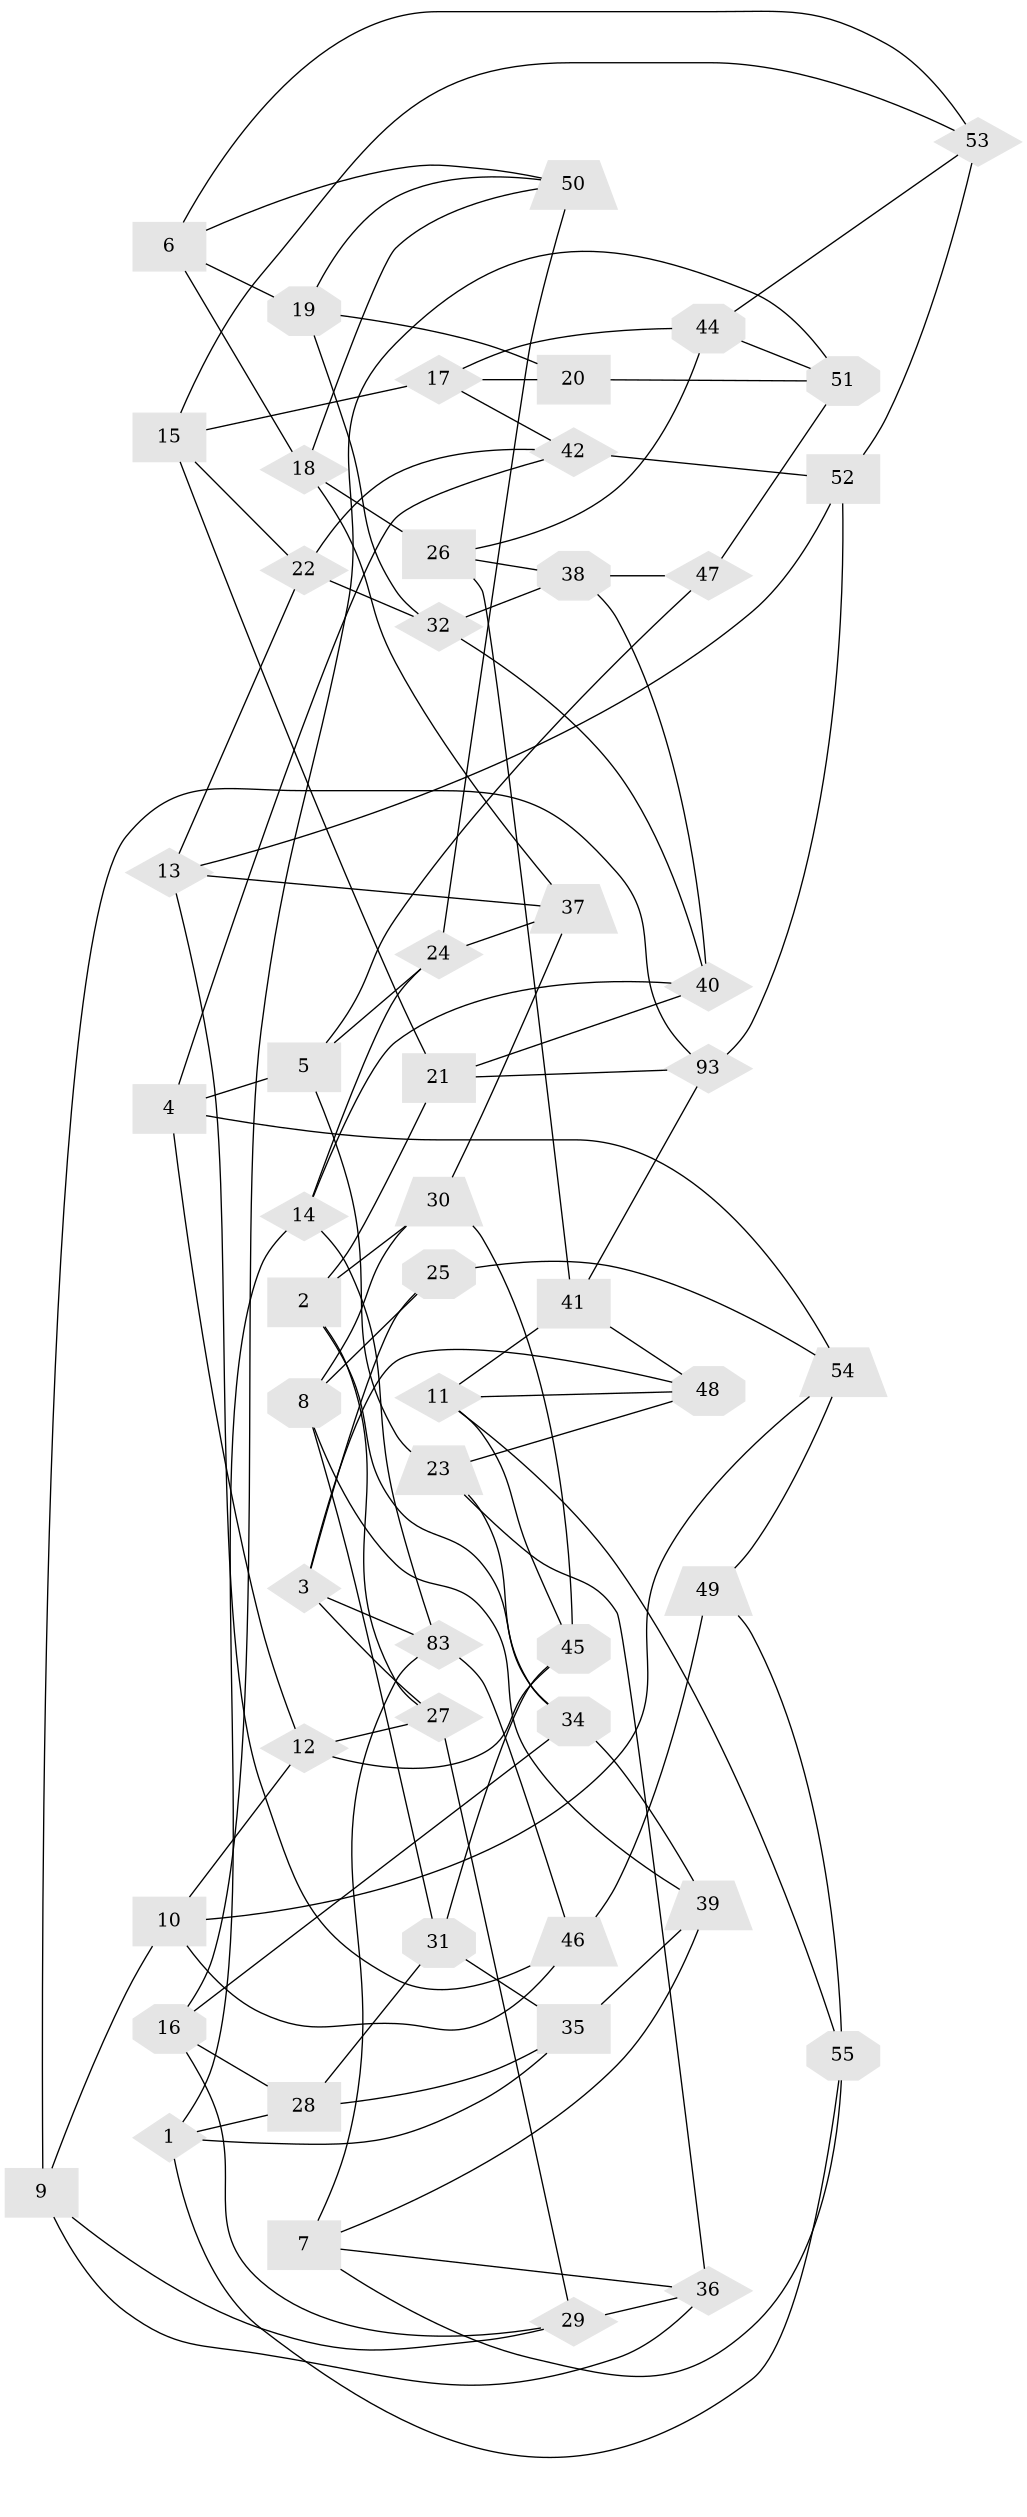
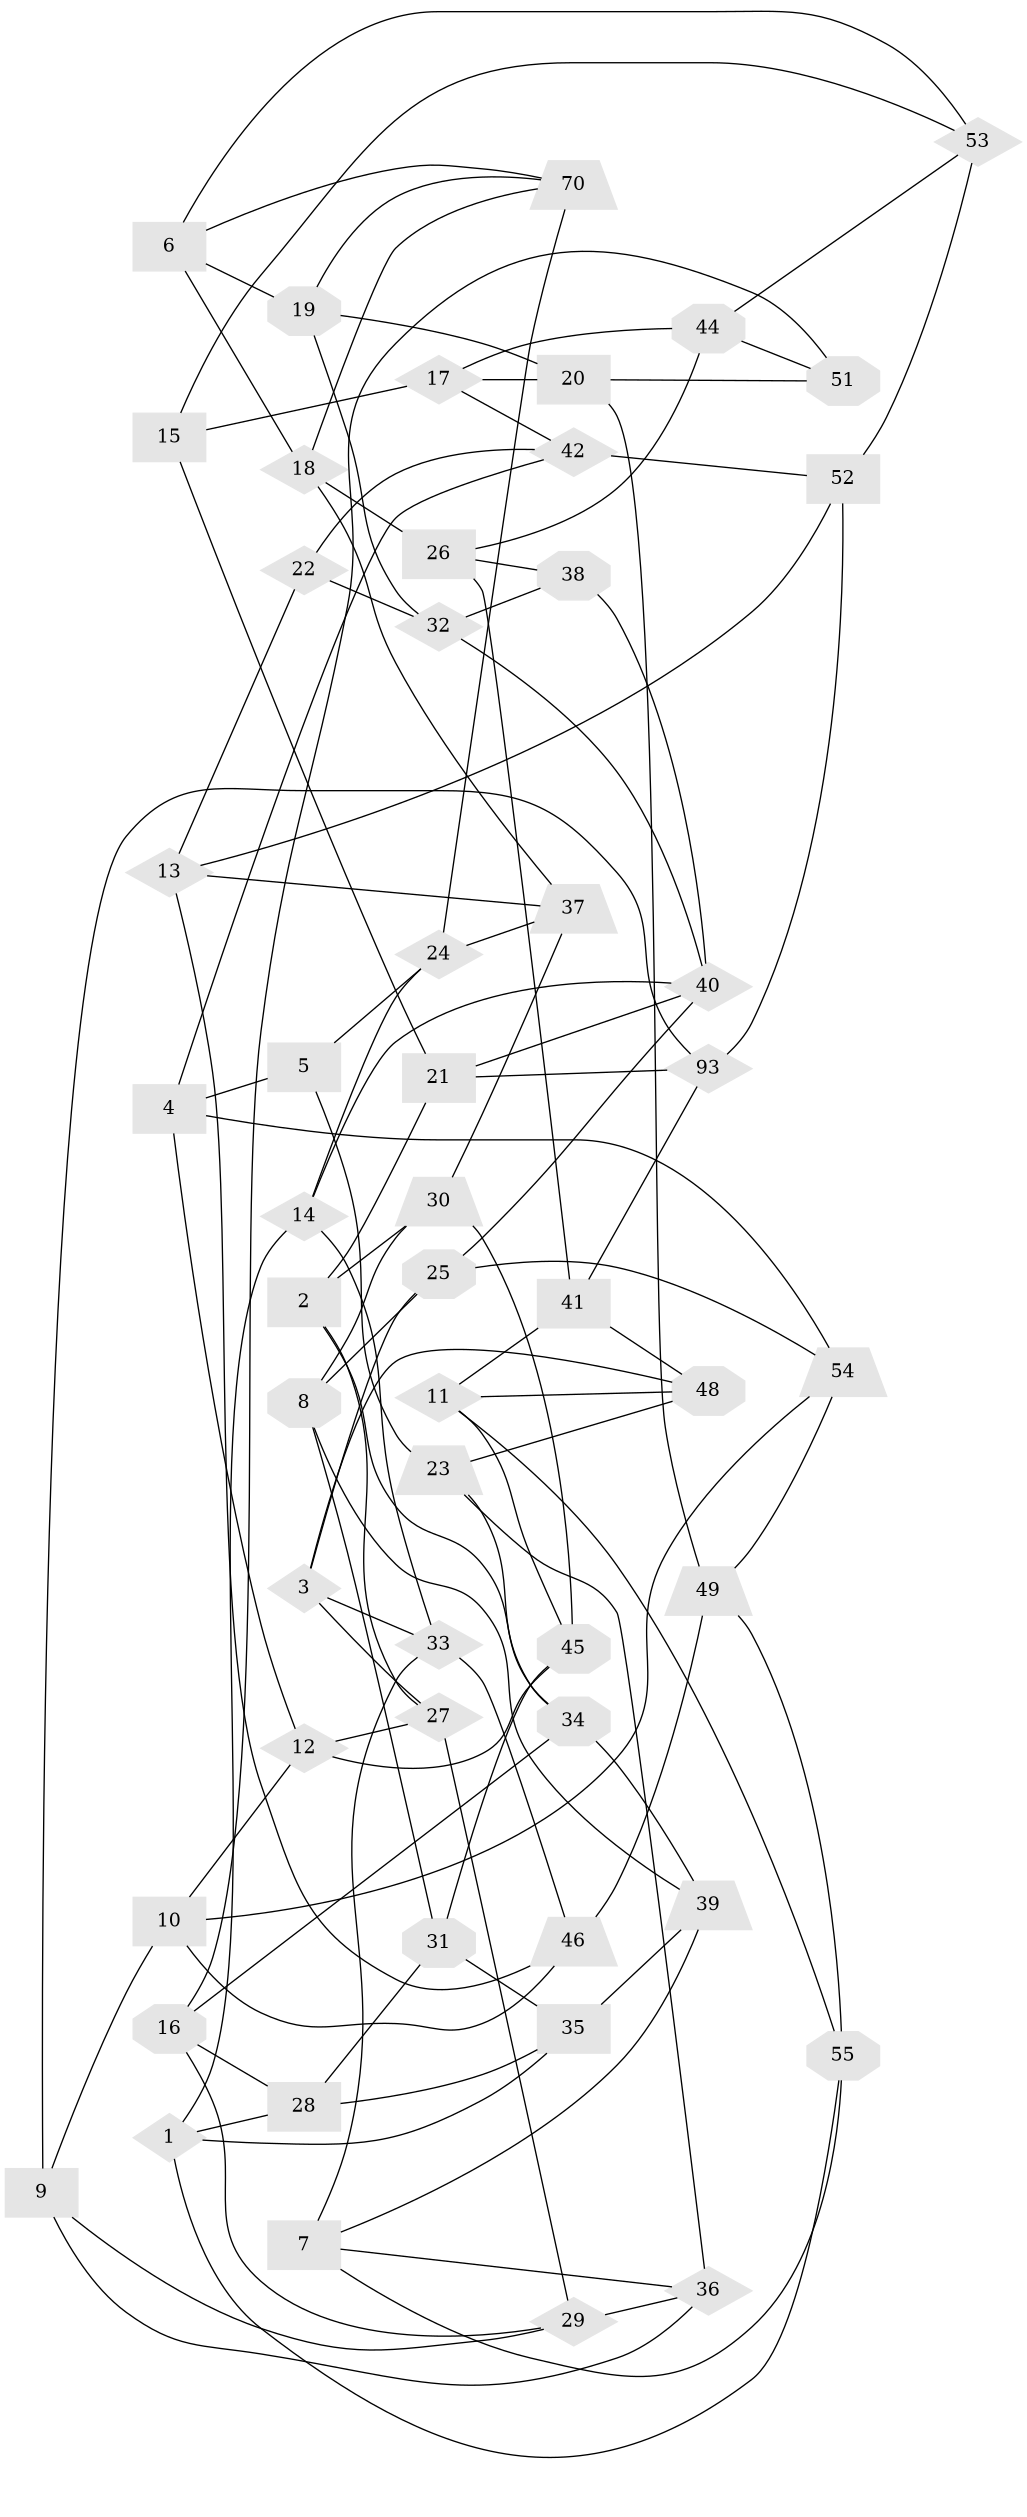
node "50": label "50" -> "70"
edge "15" -- "22": removed
node "47": removed
edge "20" -- "49": added
edge "40" -- "25": added
node "83": label "83" -> "33"
